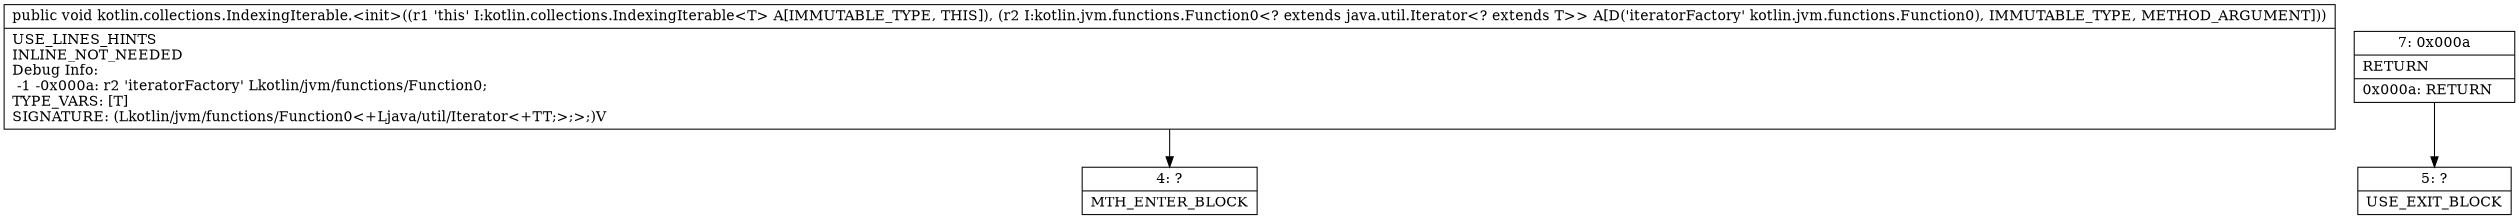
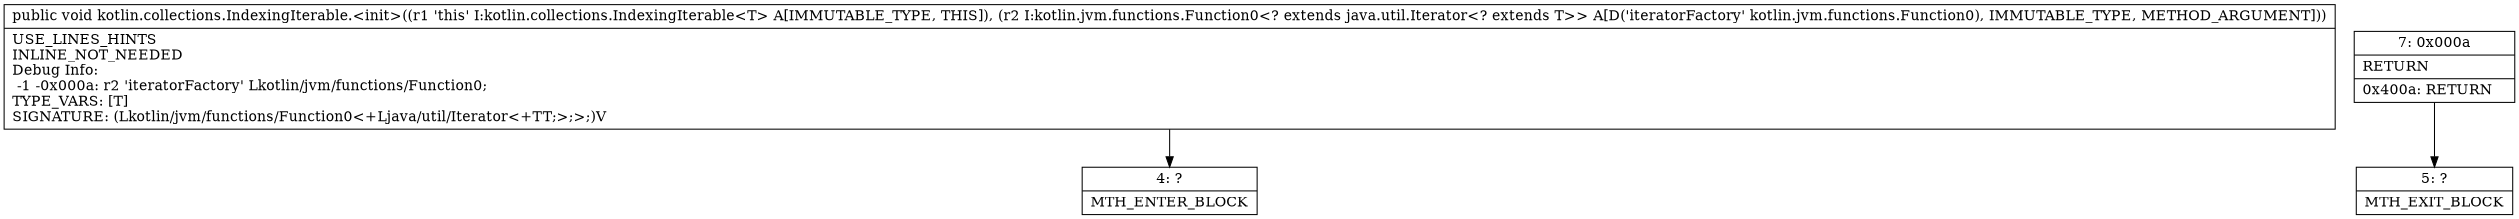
node "7: 0x000a": text "0x000a: RETURN" -> "0x400a: RETURN"
node "5: ?": text "USE_EXIT_BLOCK" -> "MTH_EXIT_BLOCK"
